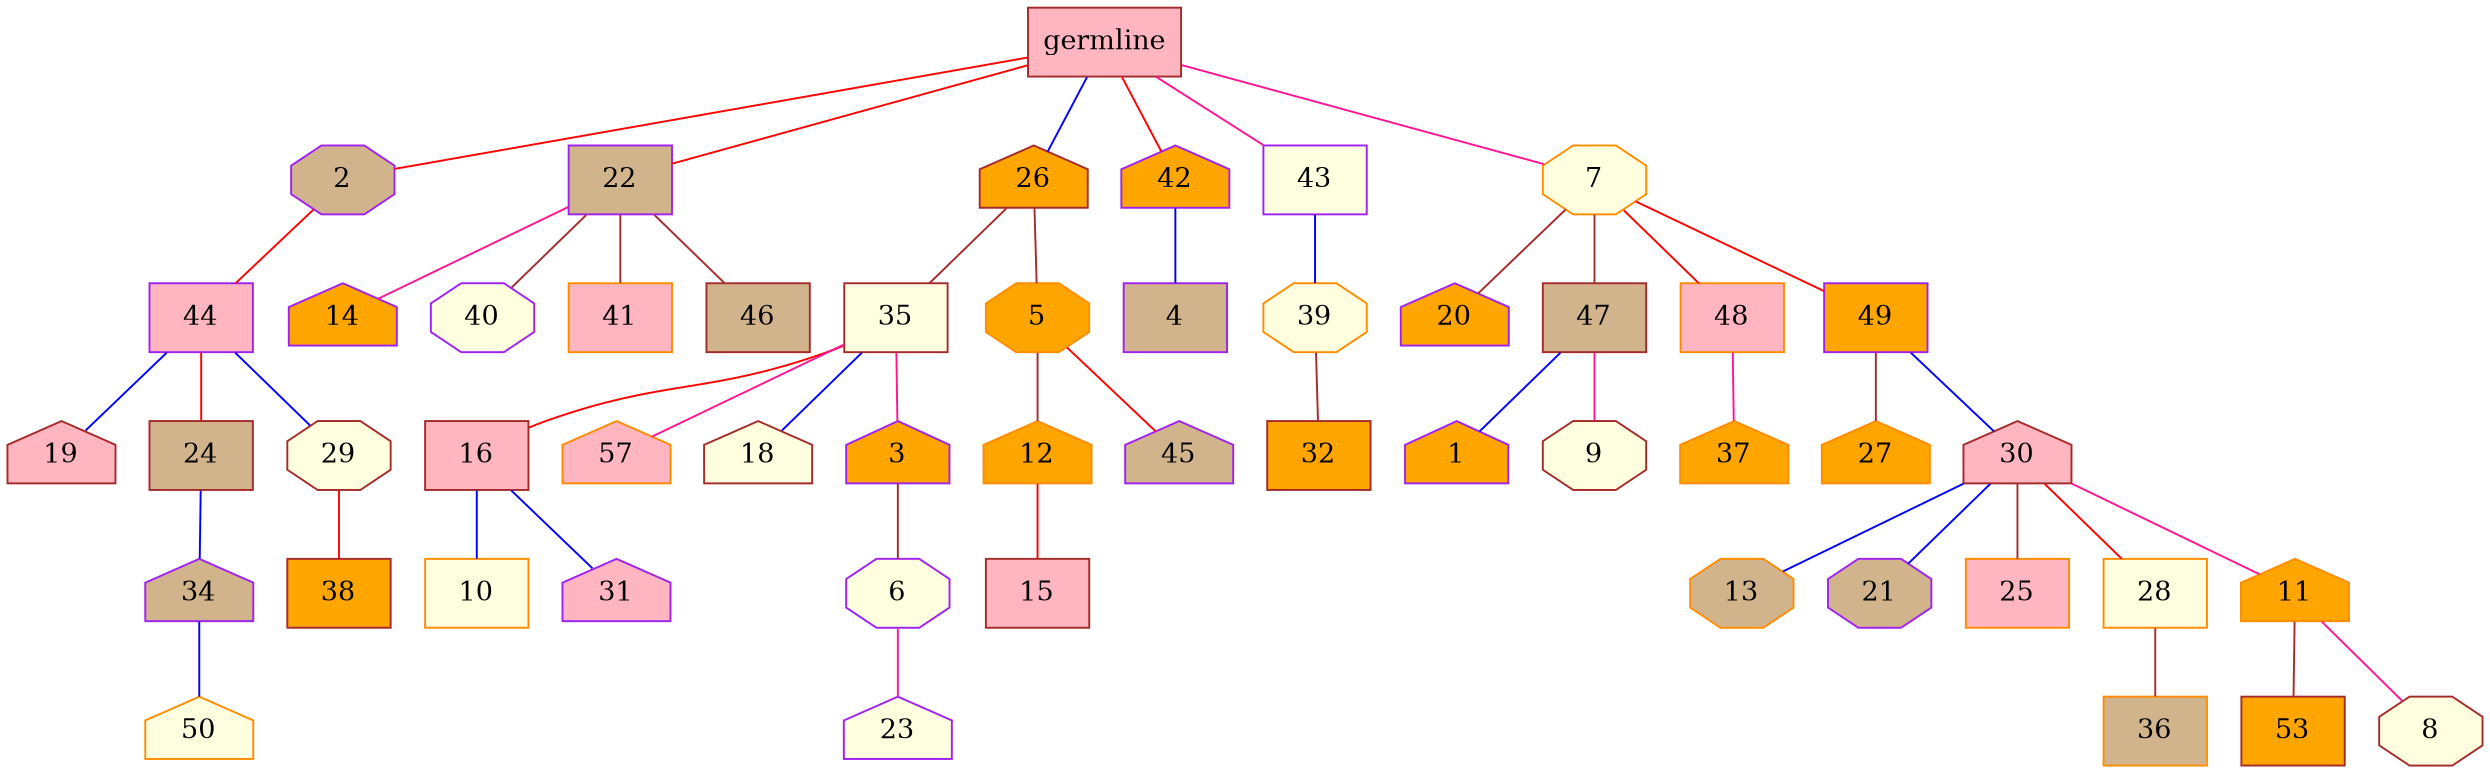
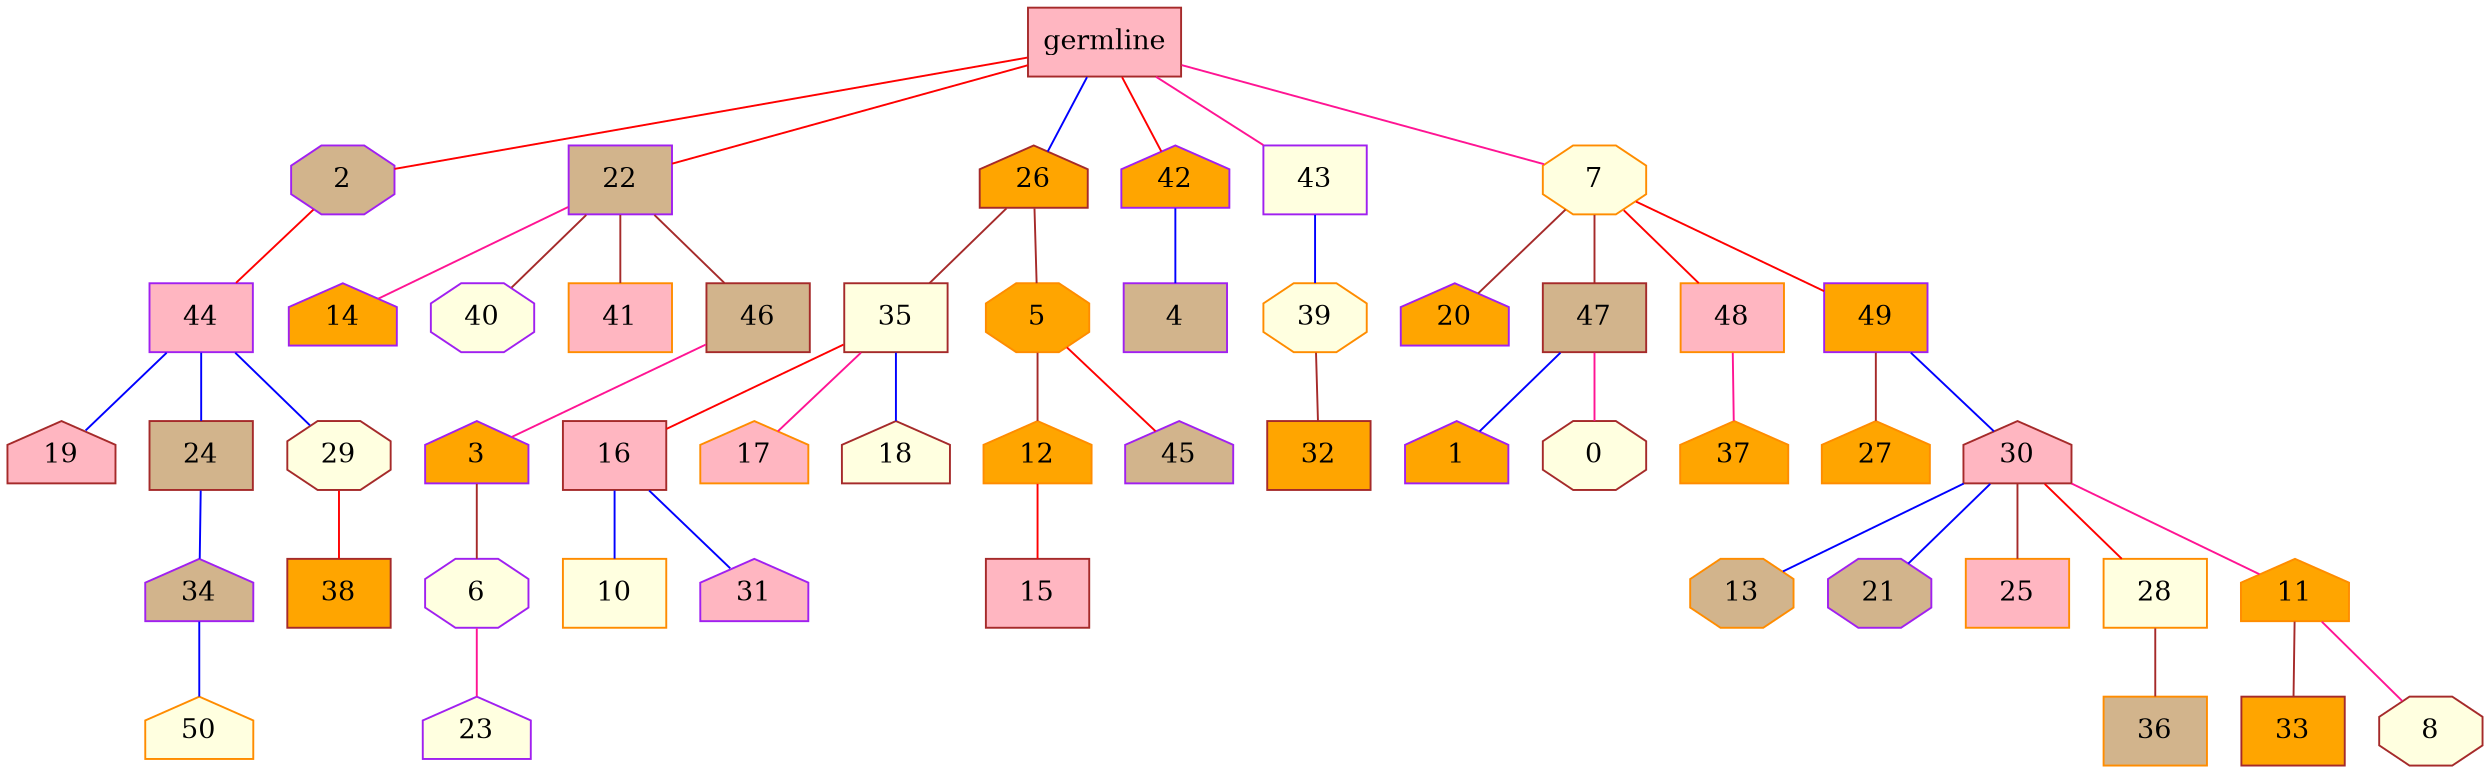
edge "44" -- "24": color red -> blue
edge "35" -- "3": now "46" -- "3"
node "57": label "57" -> "17"
node "9": label "9" -> "0"
node "53": label "53" -> "33"
